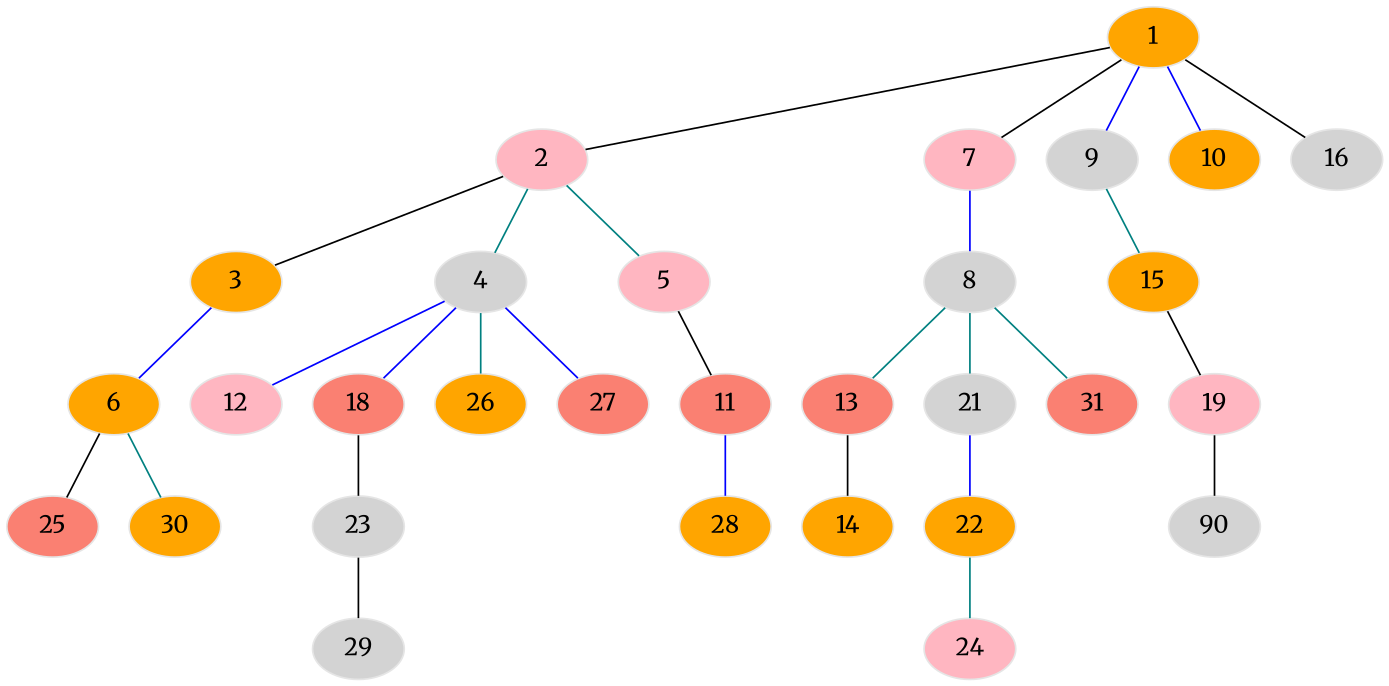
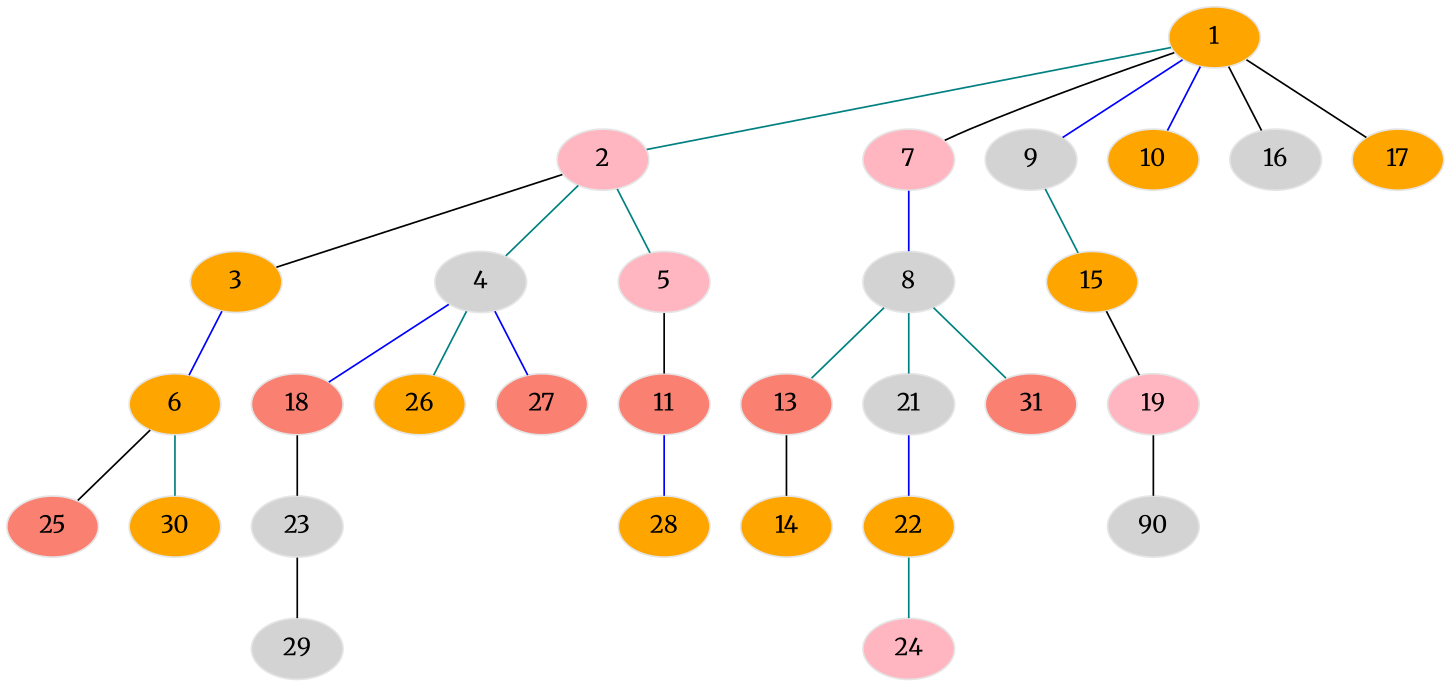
edge "1" -- "2": color black -> teal
node "17": added
node "12": removed
